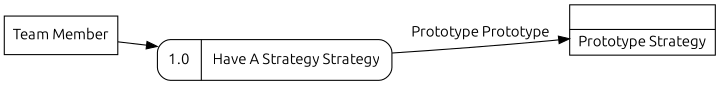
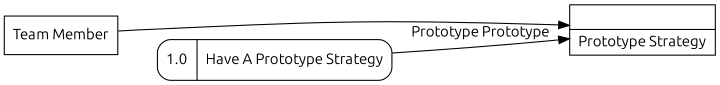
edge "Team Member" -> "1.0": now "Team Member" -> "Prototype Strategy"
node "1.0": text "Have A Strategy Strategy" -> "Have A Prototype Strategy"
